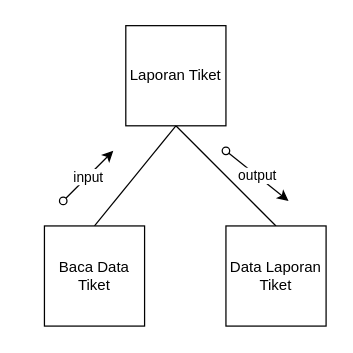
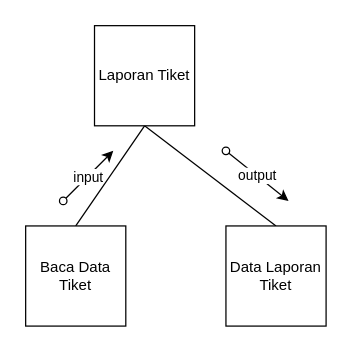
node "Laporan Tiket": moved (176, 76) -> (144, 76)
node "Baca Data Tiket": moved (94, 276) -> (76, 276)
